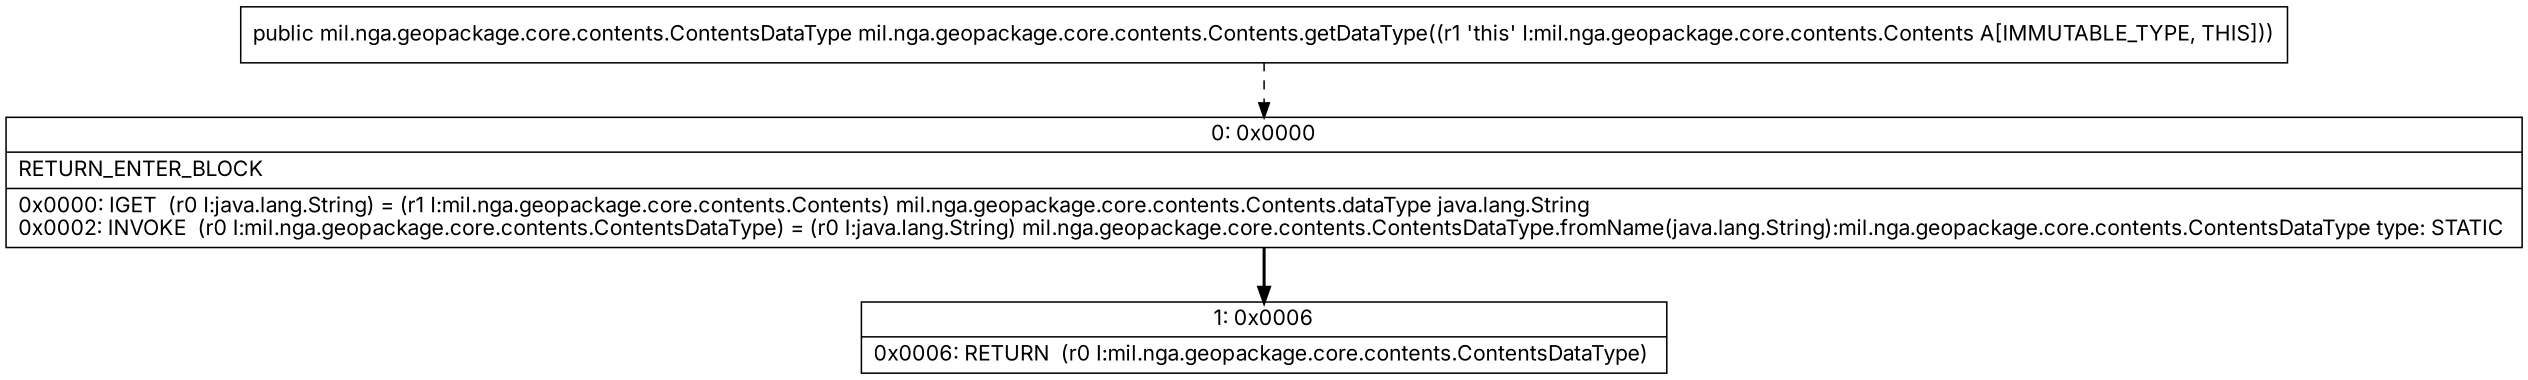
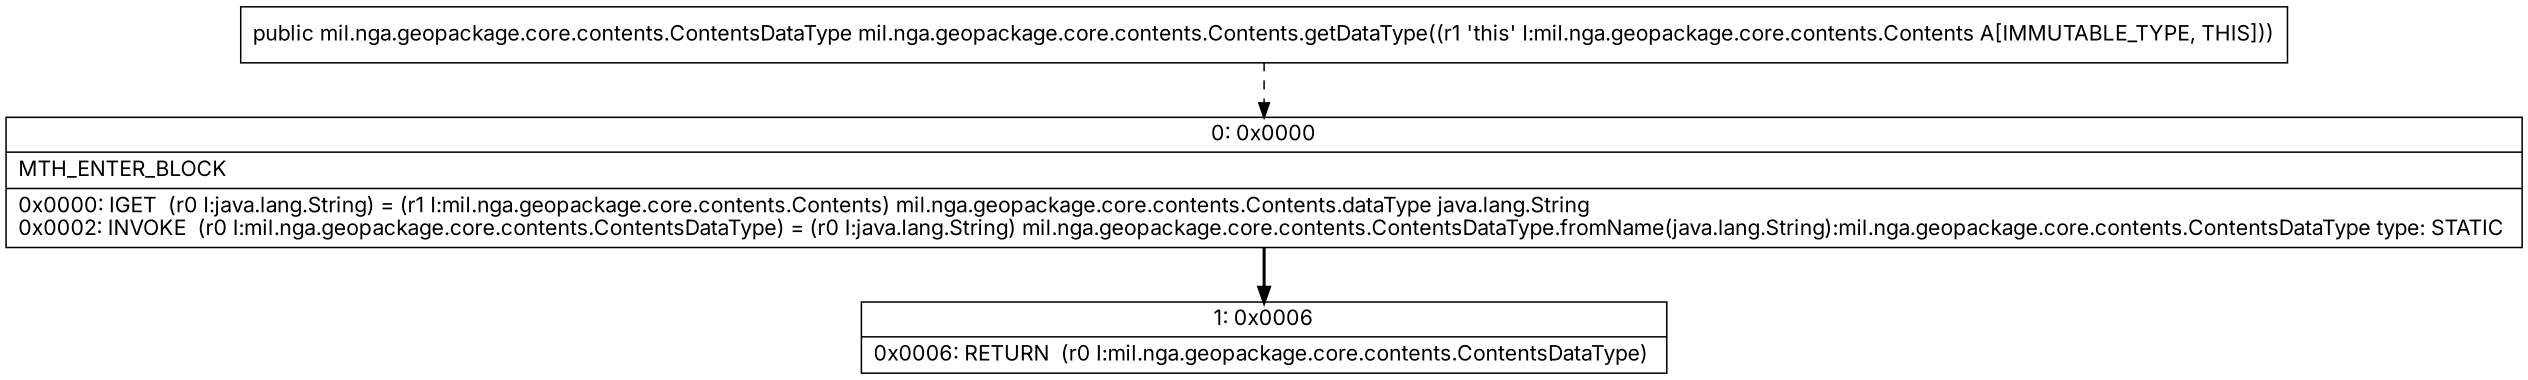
node "0: 0x0000": text "RETURN_ENTER_BLOCK" -> "MTH_ENTER_BLOCK"
